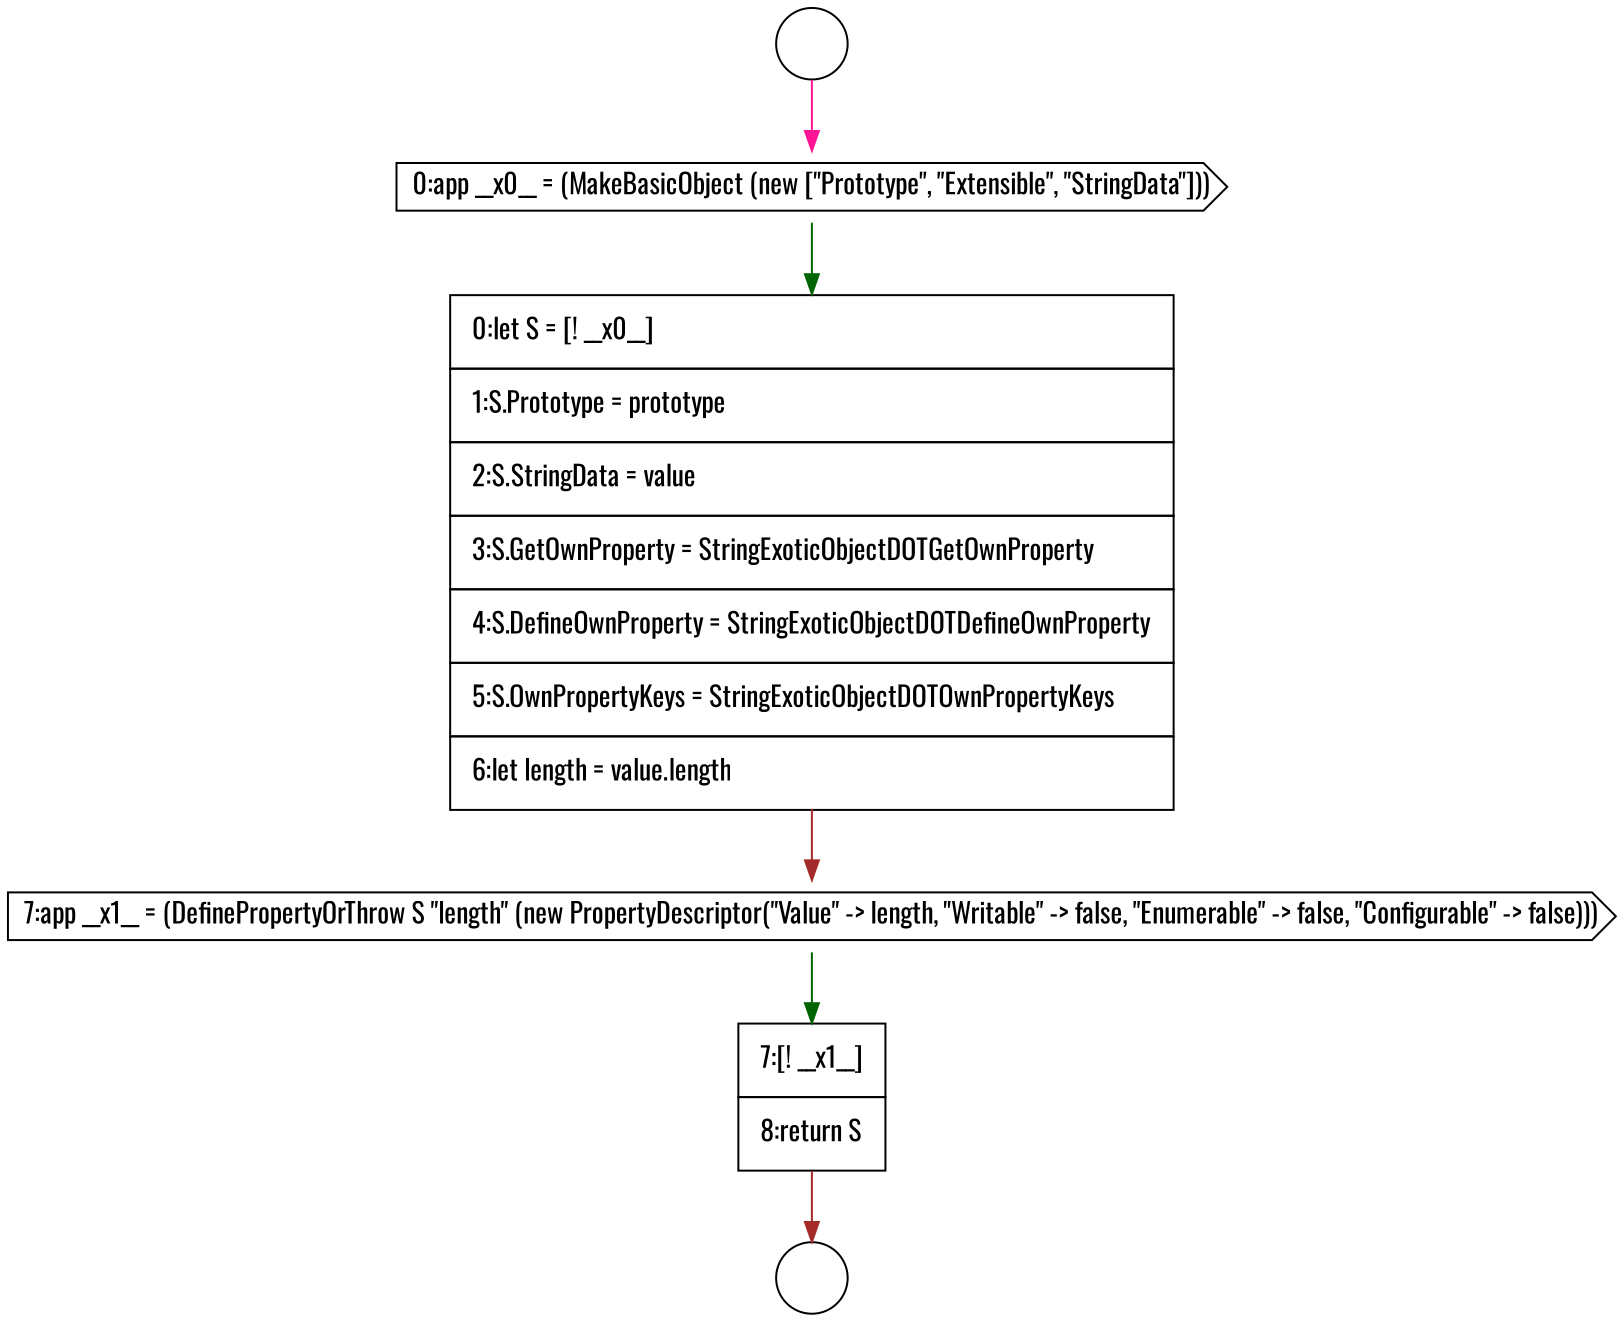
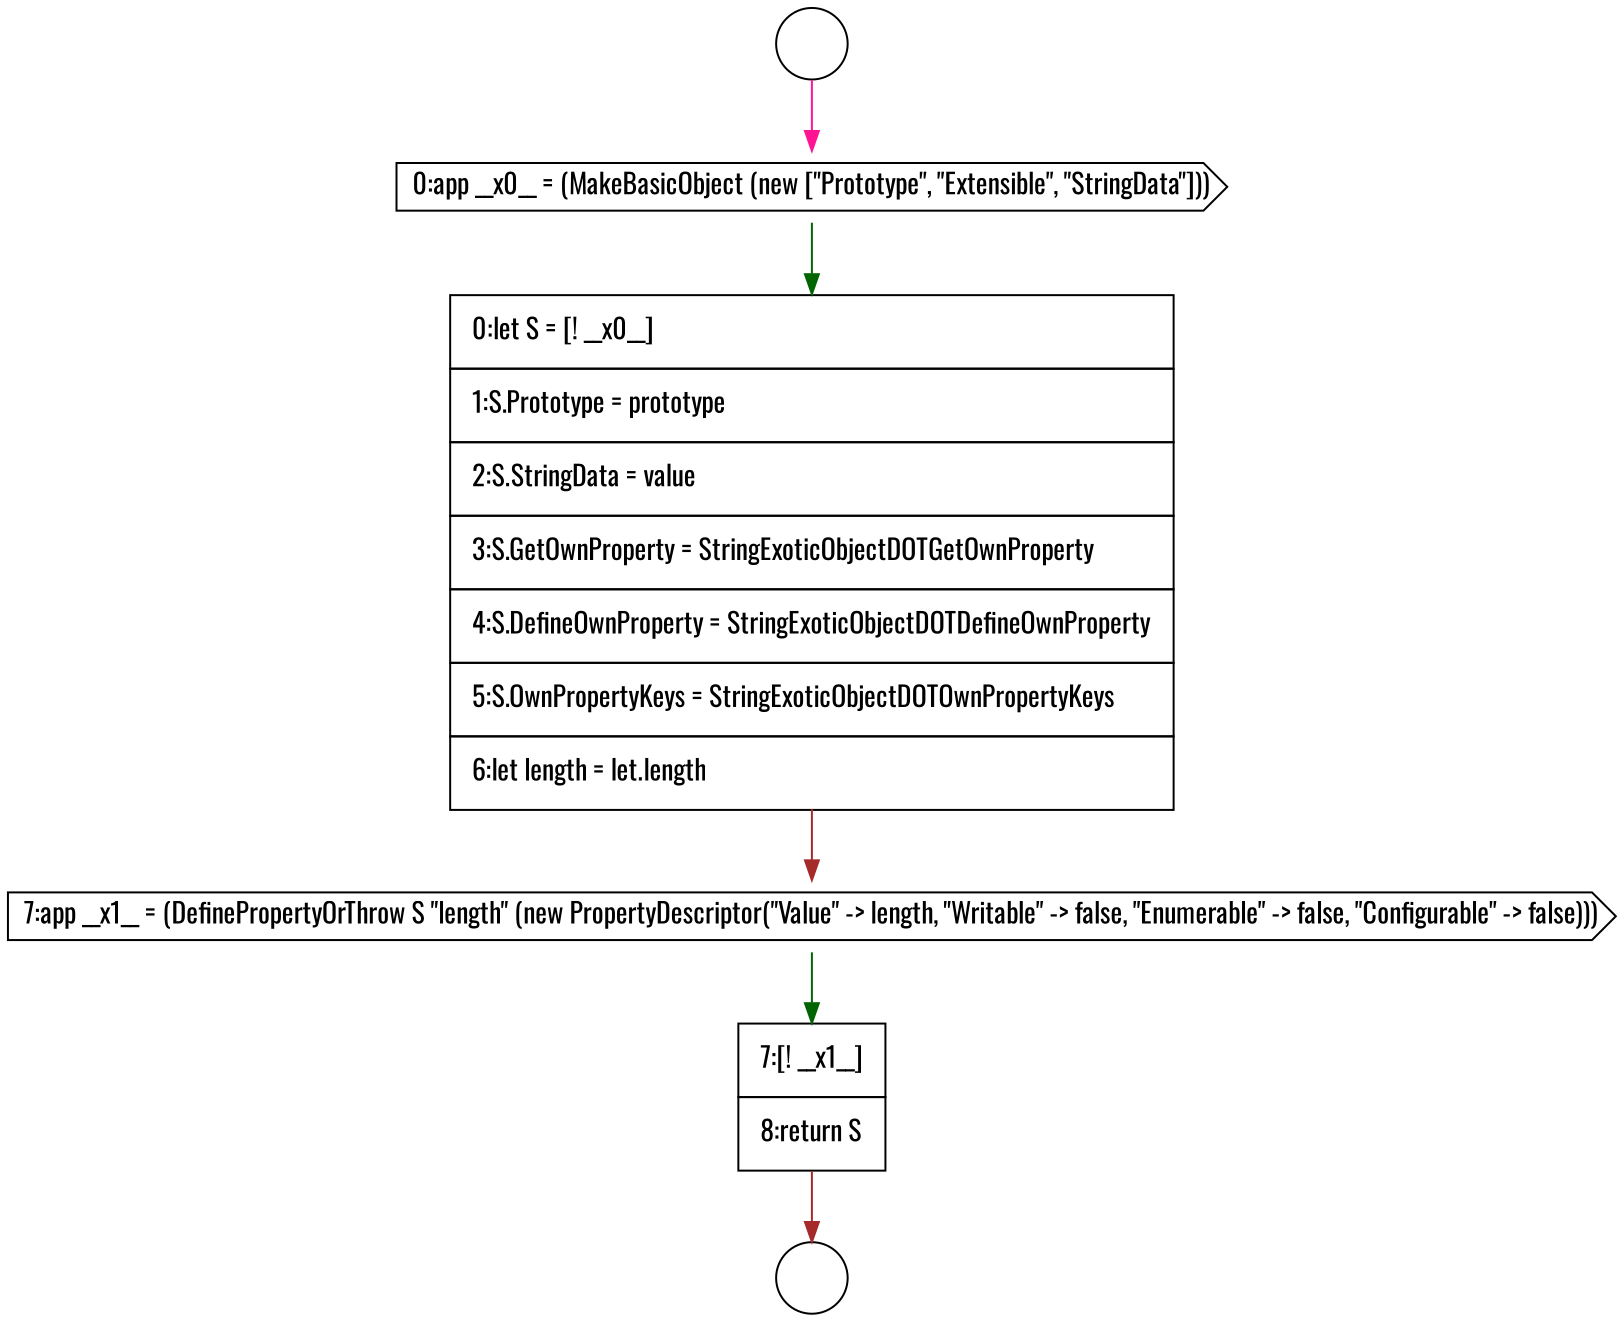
node "0:let S = [! __x0__]": text "6:let length = value.length" -> "6:let length = let.length"
